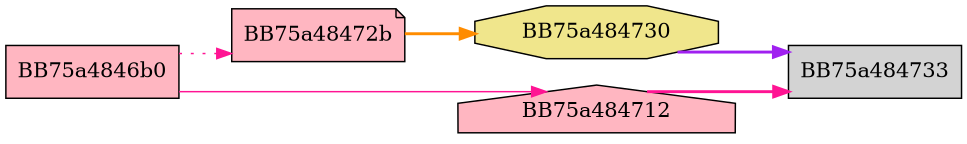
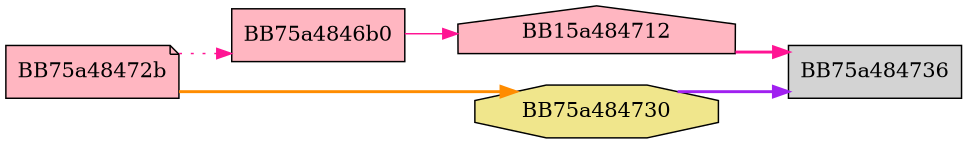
edge "BB75a4846b0" -> "BB75a48472b": reversed
node "BB75a484733": label "BB75a484733" -> "BB75a484736"
node "BB75a484712": label "BB75a484712" -> "BB15a484712"
